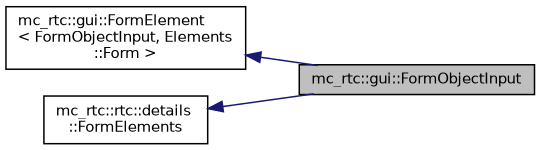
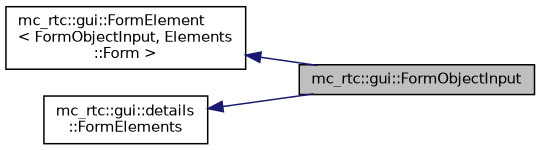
node "mc_rtc::rtc::details ::FormElements": label "mc_rtc::rtc::details ::FormElements" -> "mc_rtc::gui::details ::FormElements"
